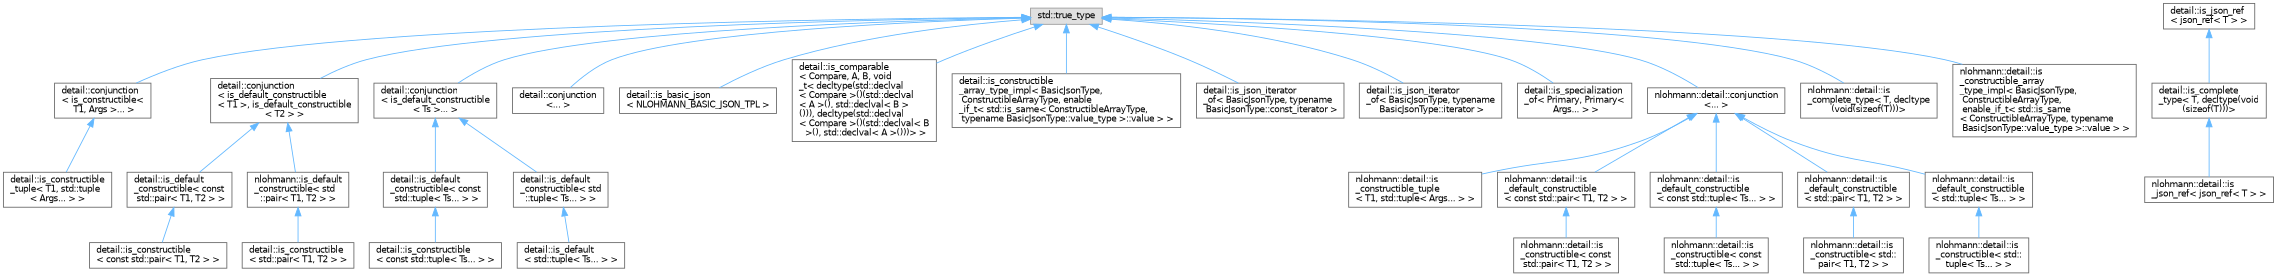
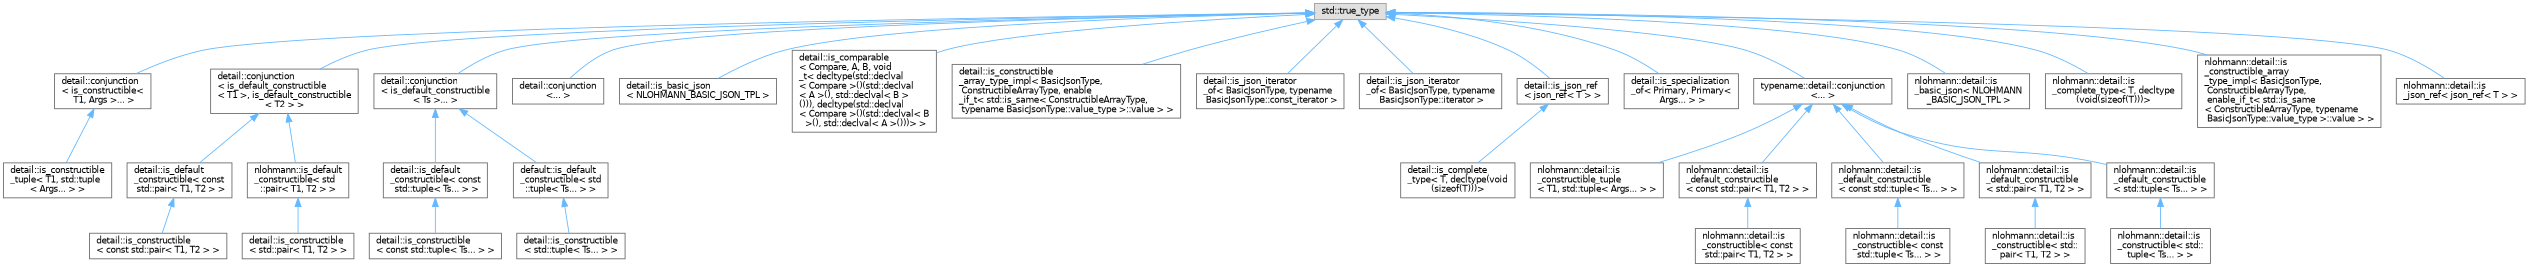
edge "detail::is_json_ref < json_ref< T > >" -> "std::true_type": added
node "nlohmann::detail::is _basic_json< NLOHMANN _BASIC_JSON_TPL >": added
node "nlohmann::detail::conjunction <... >": label "nlohmann::detail::conjunction <... >" -> "typename::detail::conjunction <... >"
edge "nlohmann::detail::is _json_ref< json_ref< T > >" -> "detail::is_complete _type< T, decltype(void (sizeof(T)))>": now "nlohmann::detail::is _json_ref< json_ref< T > >" -> "std::true_type"
node "detail::is_default _constructible< std ::tuple< Ts... > >": label "detail::is_default _constructible< std ::tuple< Ts... > >" -> "default::is_default _constructible< std ::tuple< Ts... > >"
node "detail::is_default < std::tuple< Ts... > >": label "detail::is_default < std::tuple< Ts... > >" -> "detail::is_constructible < std::tuple< Ts... > >"
